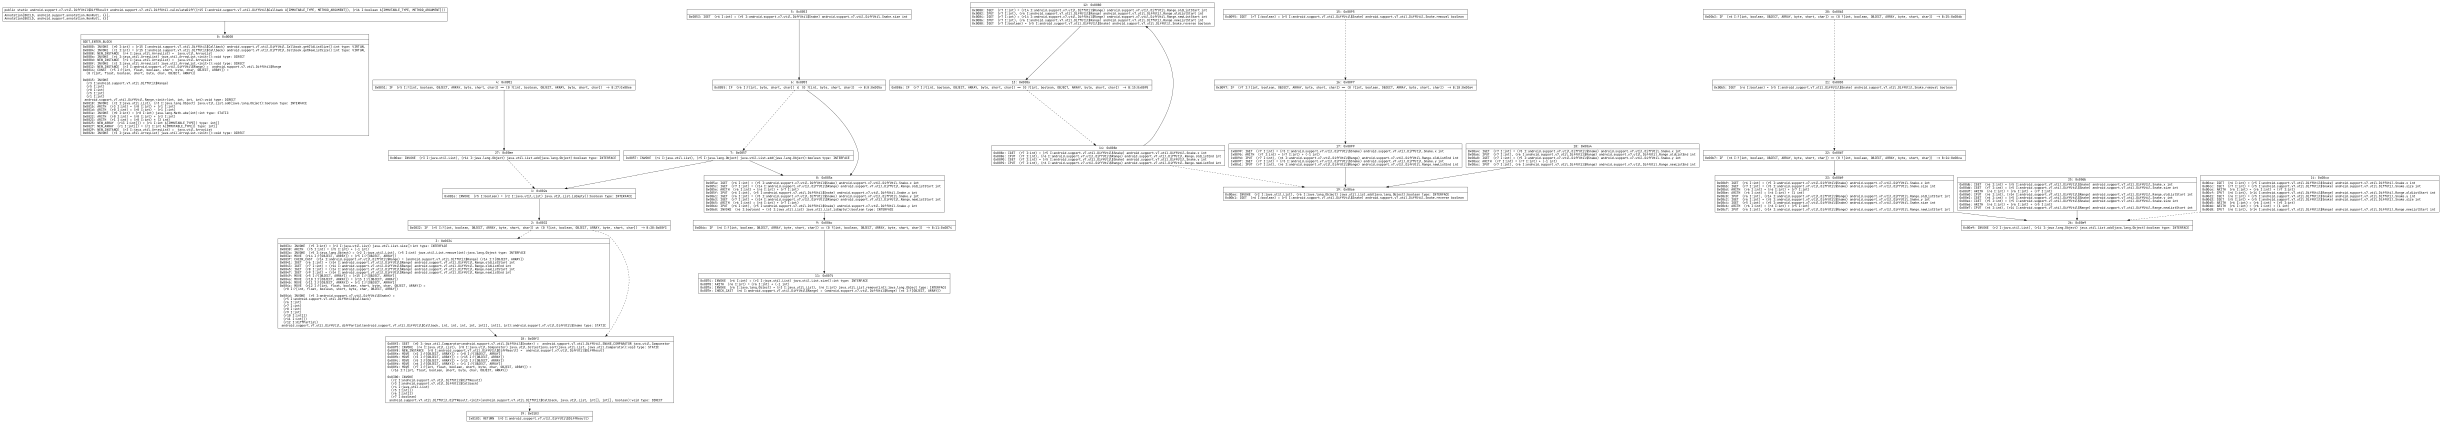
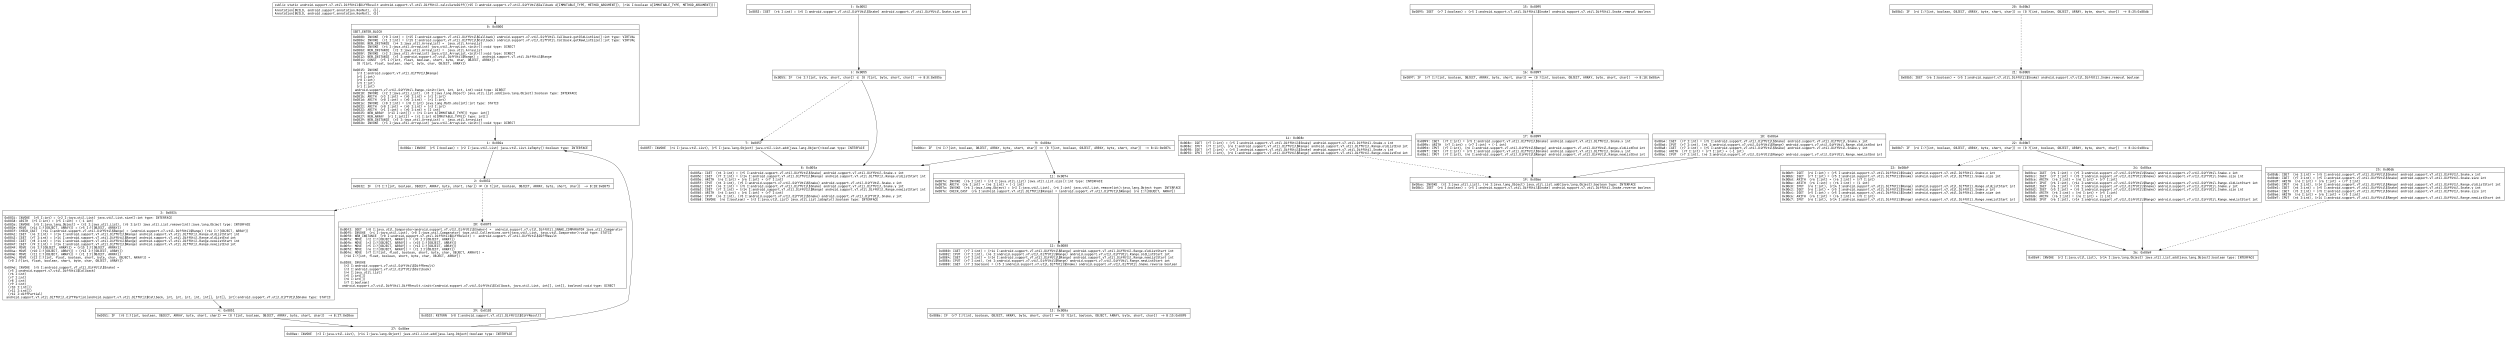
edge "15: 0x0095" -> "16: 0x0097": style dashed -> solid
edge "14: 0x008c" -> "12: 0x0080": now "11: 0x0074" -> "12: 0x0080"
edge "13: 0x008a" -> "14: 0x008c": removed
edge "21: 0x00b5" -> "22: 0x00b7": style dashed -> solid
edge "22: 0x00b7" -> "24: 0x00ca": added
edge "22: 0x00b7" -> "23: 0x00b9": style solid -> dashed
edge "27: 0x00ee" -> "1: 0x002e": style dashed -> solid
edge "7: 0x0057" -> "1: 0x002e": now "0: 0x0000" -> "1: 0x002e"
edge "25: 0x00db" -> "26: 0x00e9": style solid -> dashed
edge "8: 0x005a" -> "9: 0x006c": reversed
edge "24: 0x00ca" -> "26: 0x00e9": style dashed -> solid
edge "3: 0x0034" -> "28: 0x00f3": now "3: 0x0034" -> "4: 0x0051"
edge "28: 0x00f3" -> "29: 0x0103": style dashed -> solid
